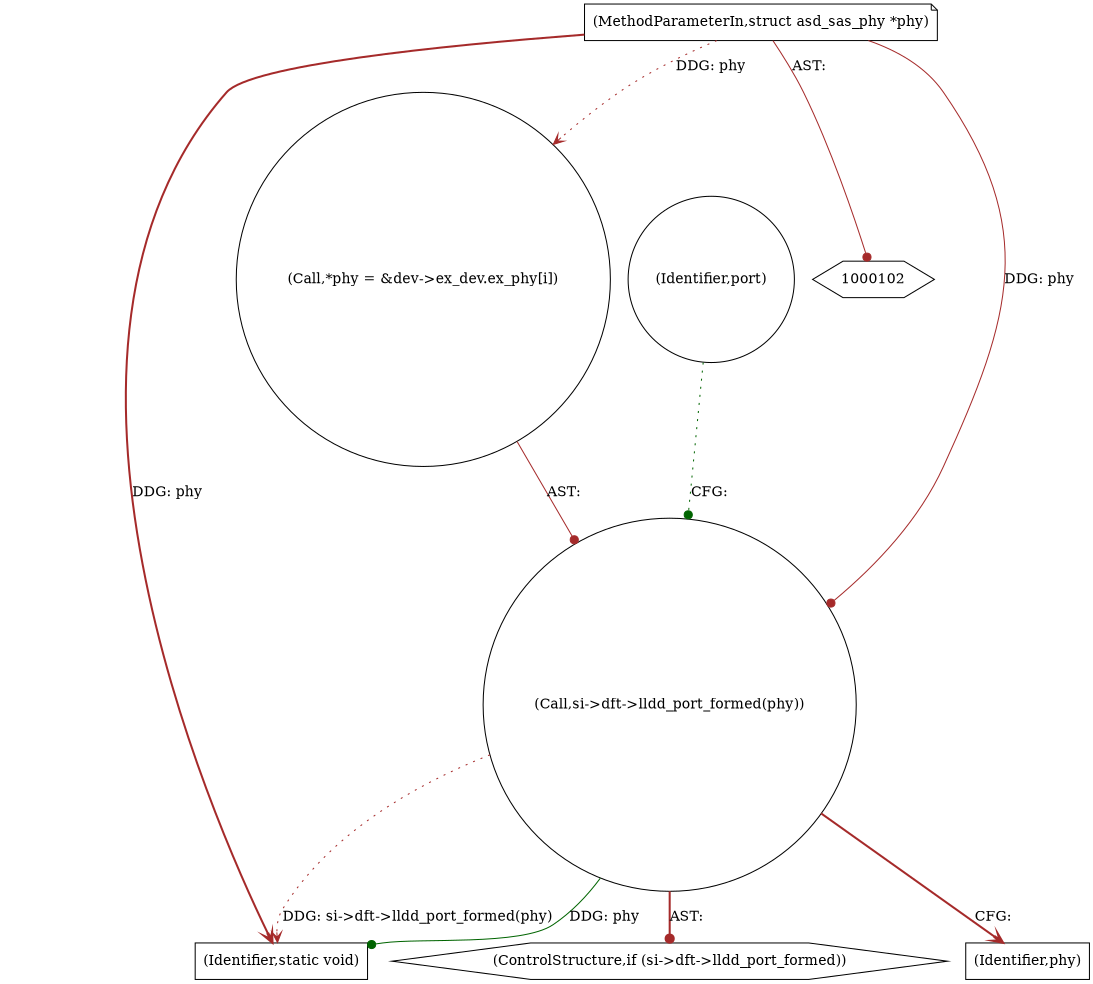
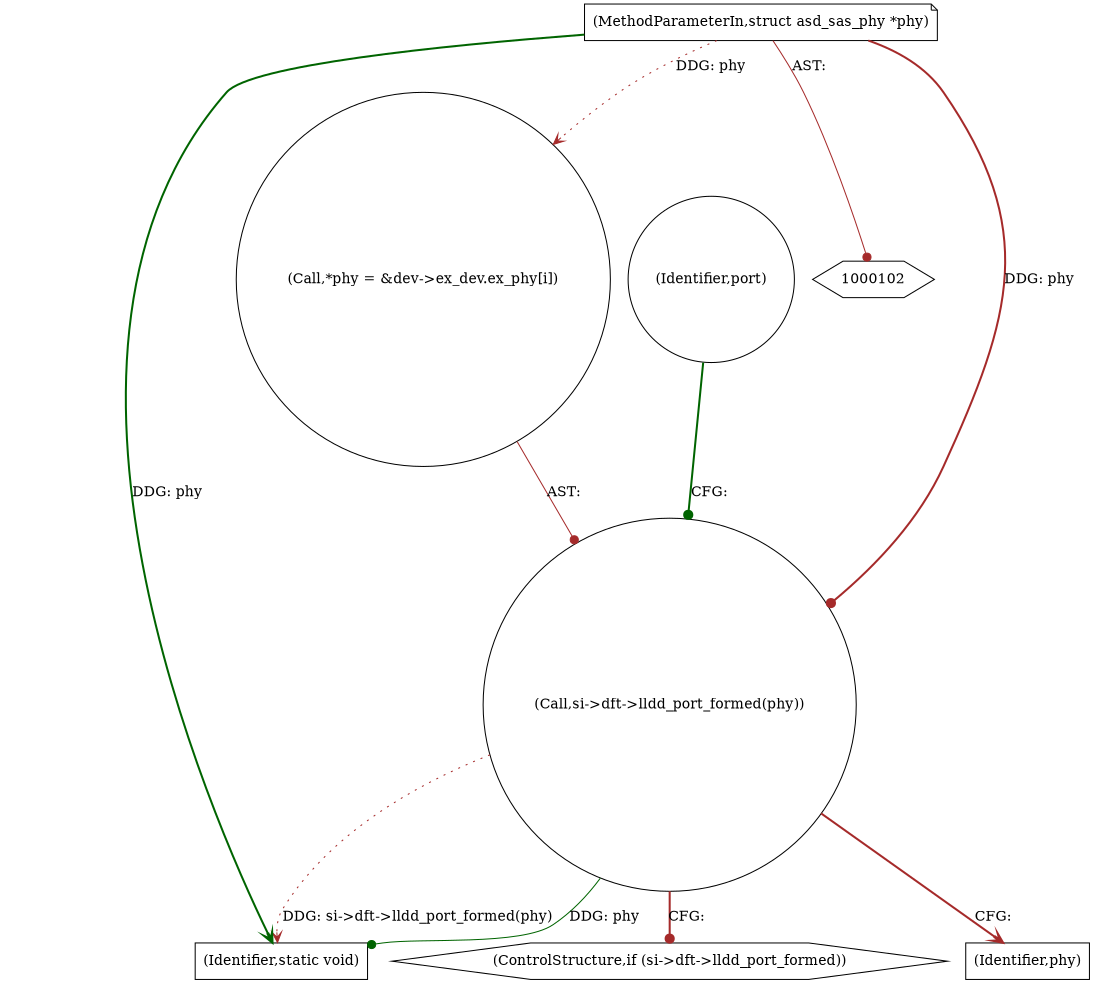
edge "(MethodParameterIn,struct asd_sas_phy *phy)" -> "(Call,si->dft->lldd_port_formed(phy))": style solid -> bold
edge "(MethodParameterIn,struct asd_sas_phy *phy)" -> "(Identifier,static void)": color brown -> darkgreen
edge "(Identifier,port)" -> "(Call,si->dft->lldd_port_formed(phy))": style dotted -> bold
edge "(Call,si->dft->lldd_port_formed(phy))" -> "(ControlStructure,if (si->dft->lldd_port_formed))": label "AST: " -> "CFG: "
